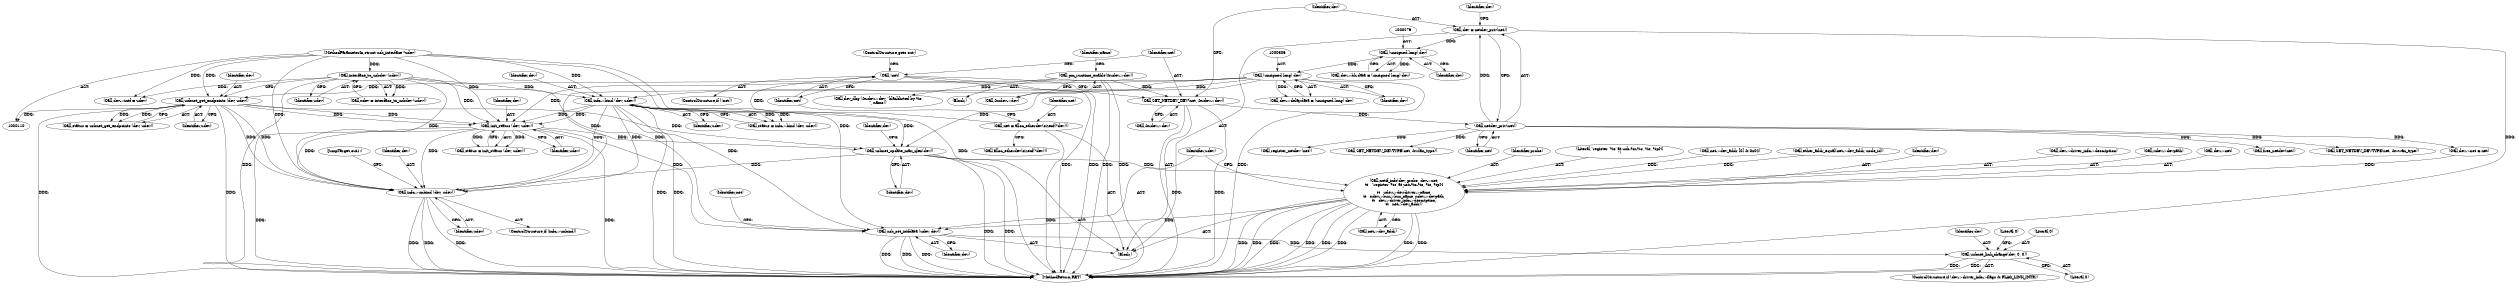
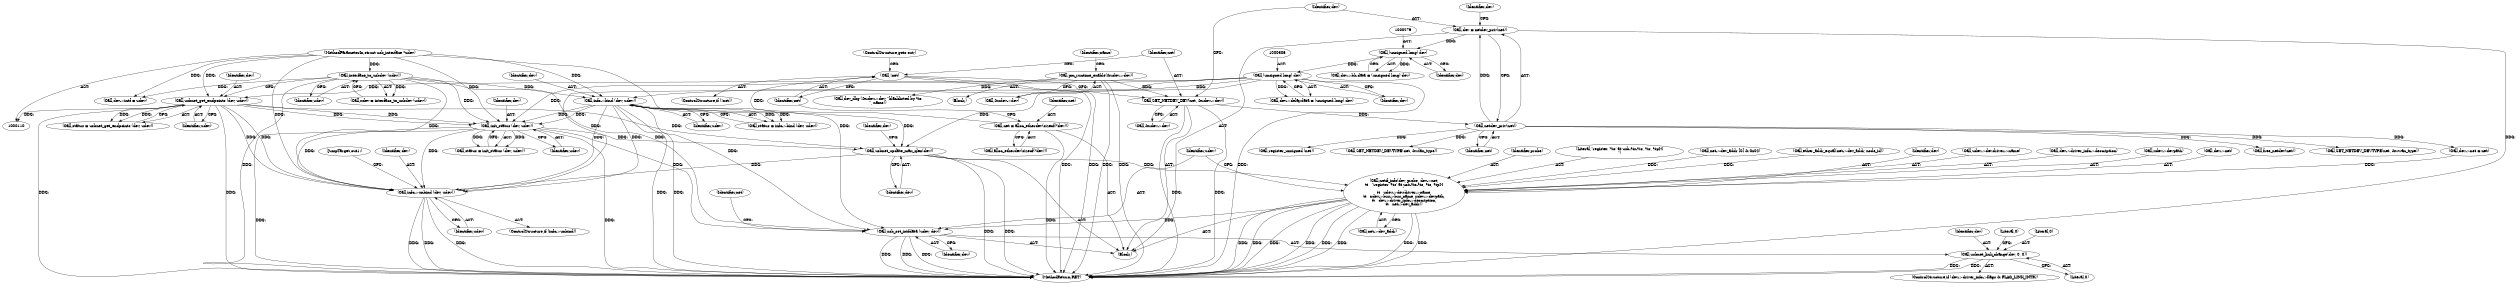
edge "(MethodParameterIn,struct usb_interface *udev)" -> "(MethodReturn,RET)": removed, label "DDG:"
edge "(Call,alloc_etherdev(sizeof(*dev)))" -> "(Call,net = alloc_etherdev(sizeof(*dev)))": added, label "AST:"
node "(Call,register_netdev (net))": label "(Call,register_netdev (net))" -> "(Call,register_unsigned (net))"
node "(Call,udev->dev.driver->name)": added
edge "(Call,usb_set_intfdata (udev, dev))" -> "(Call,usbnet_link_change(dev, 0, 0))": label "DDG: " -> "AST: "
